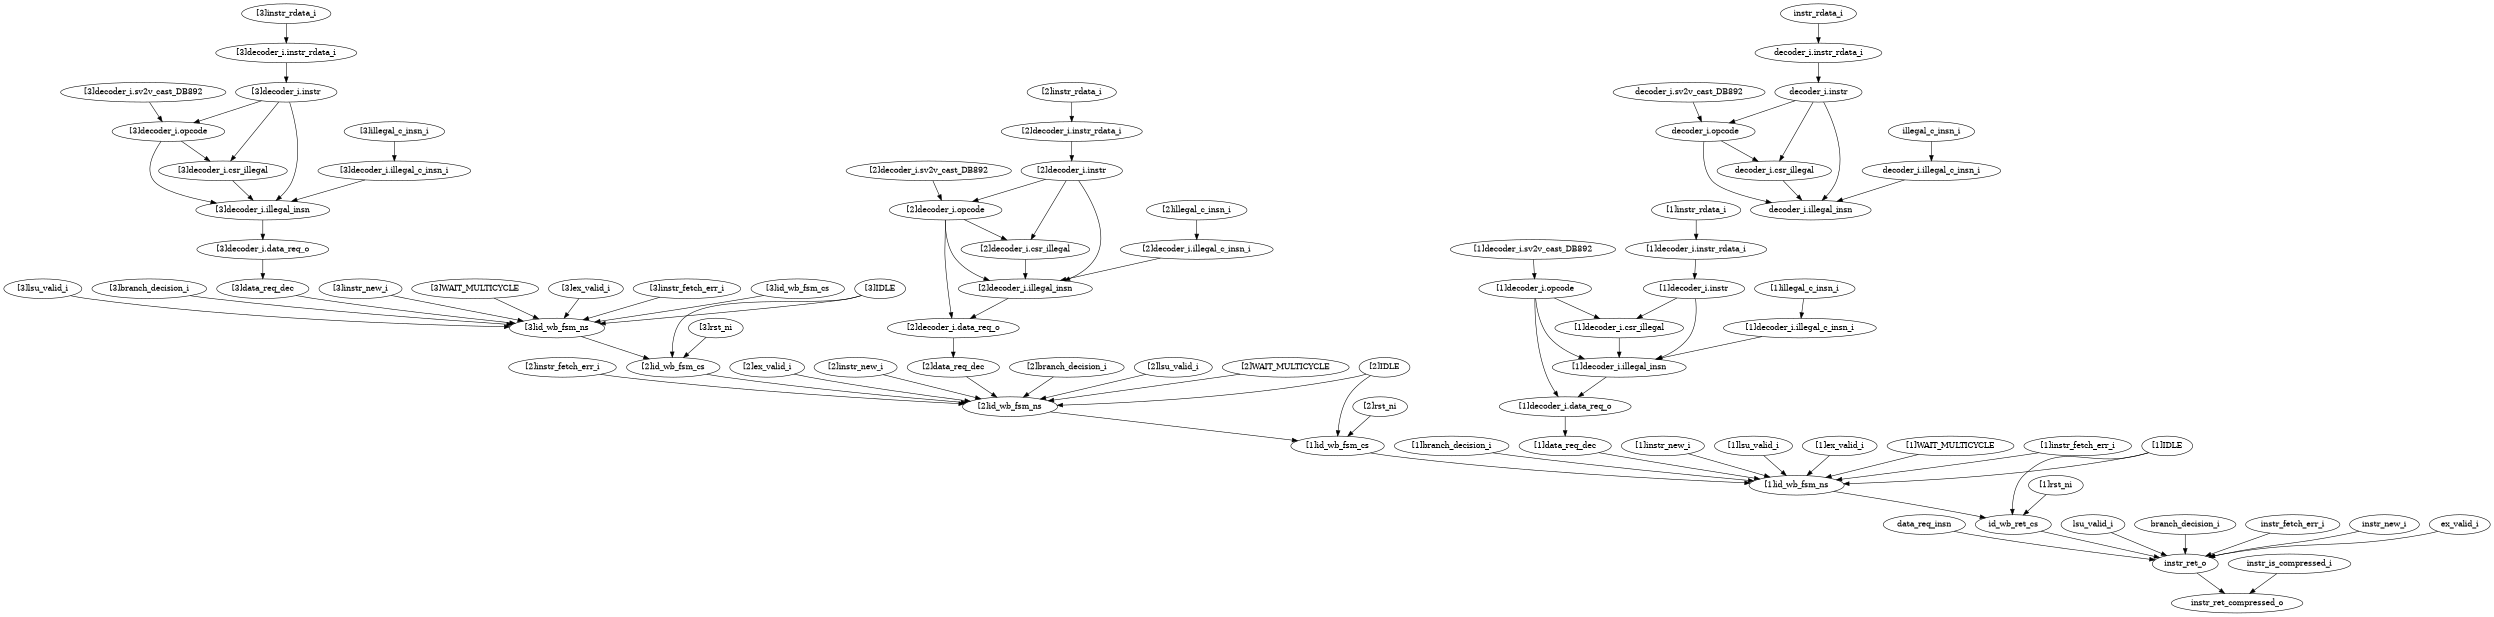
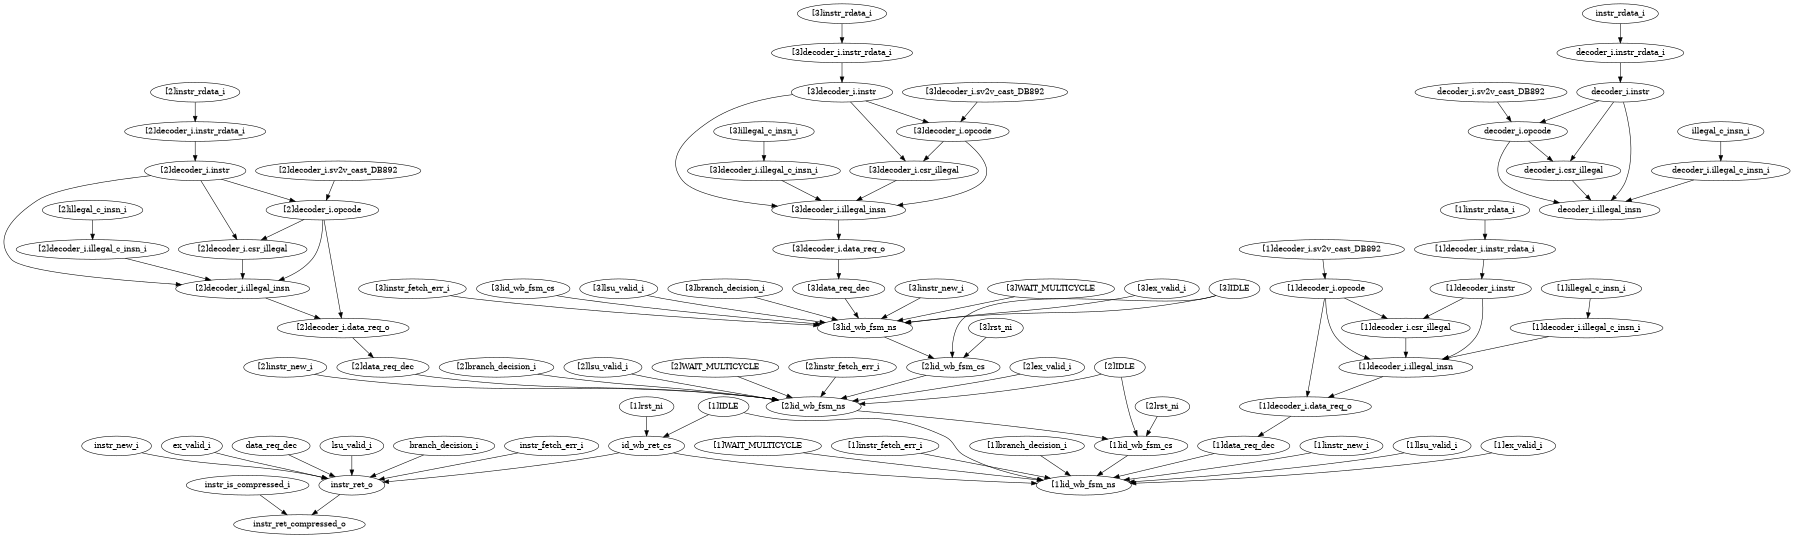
edge "[1]id_wb_fsm_ns" -> "id_wb_ret_cs": reversed
node "data_req_insn": label "data_req_insn" -> "data_req_dec"
